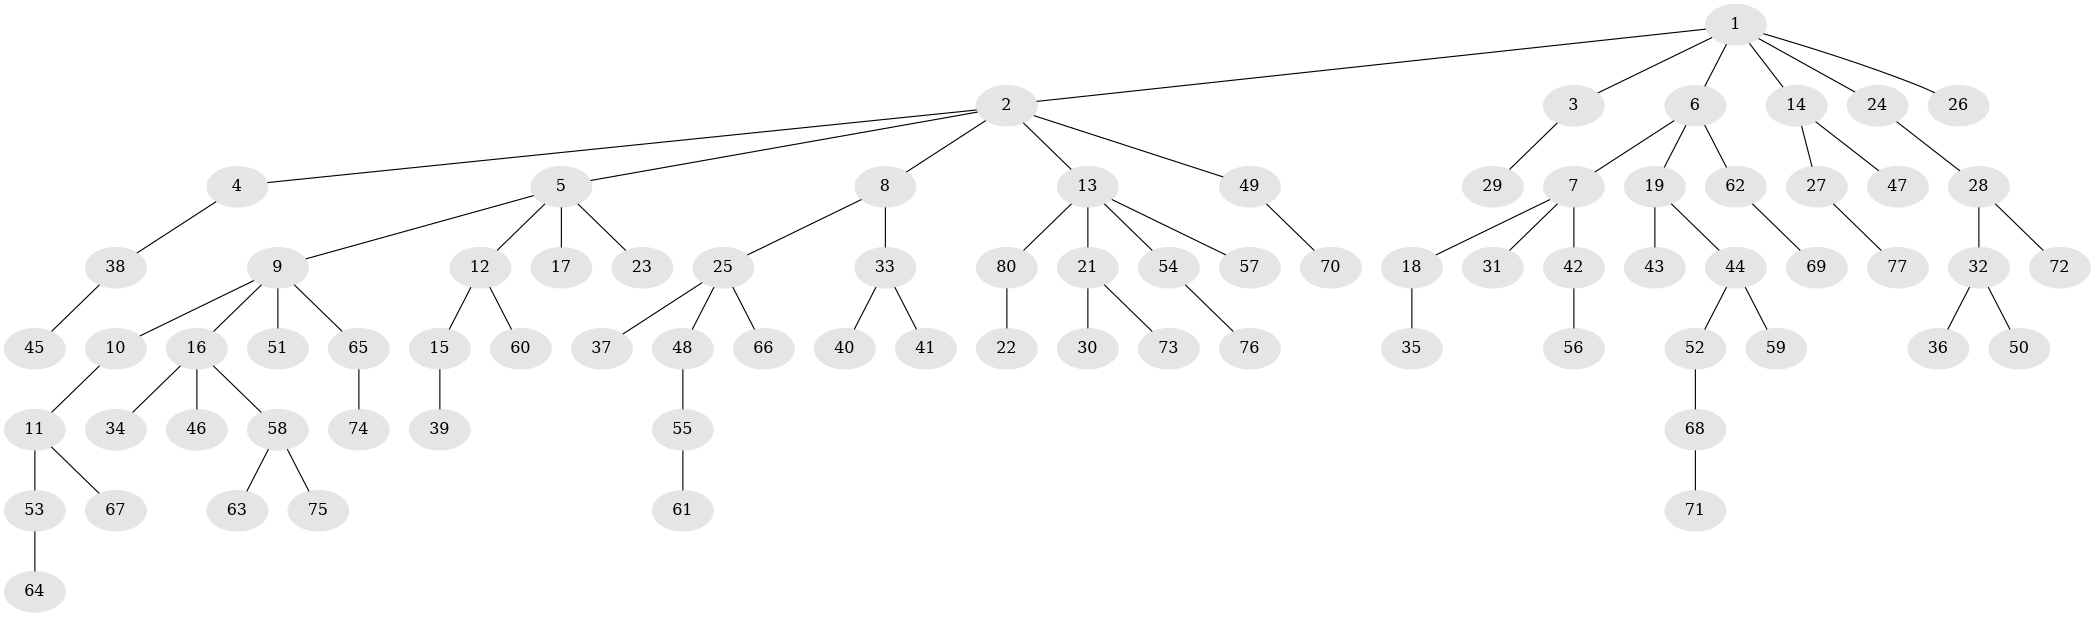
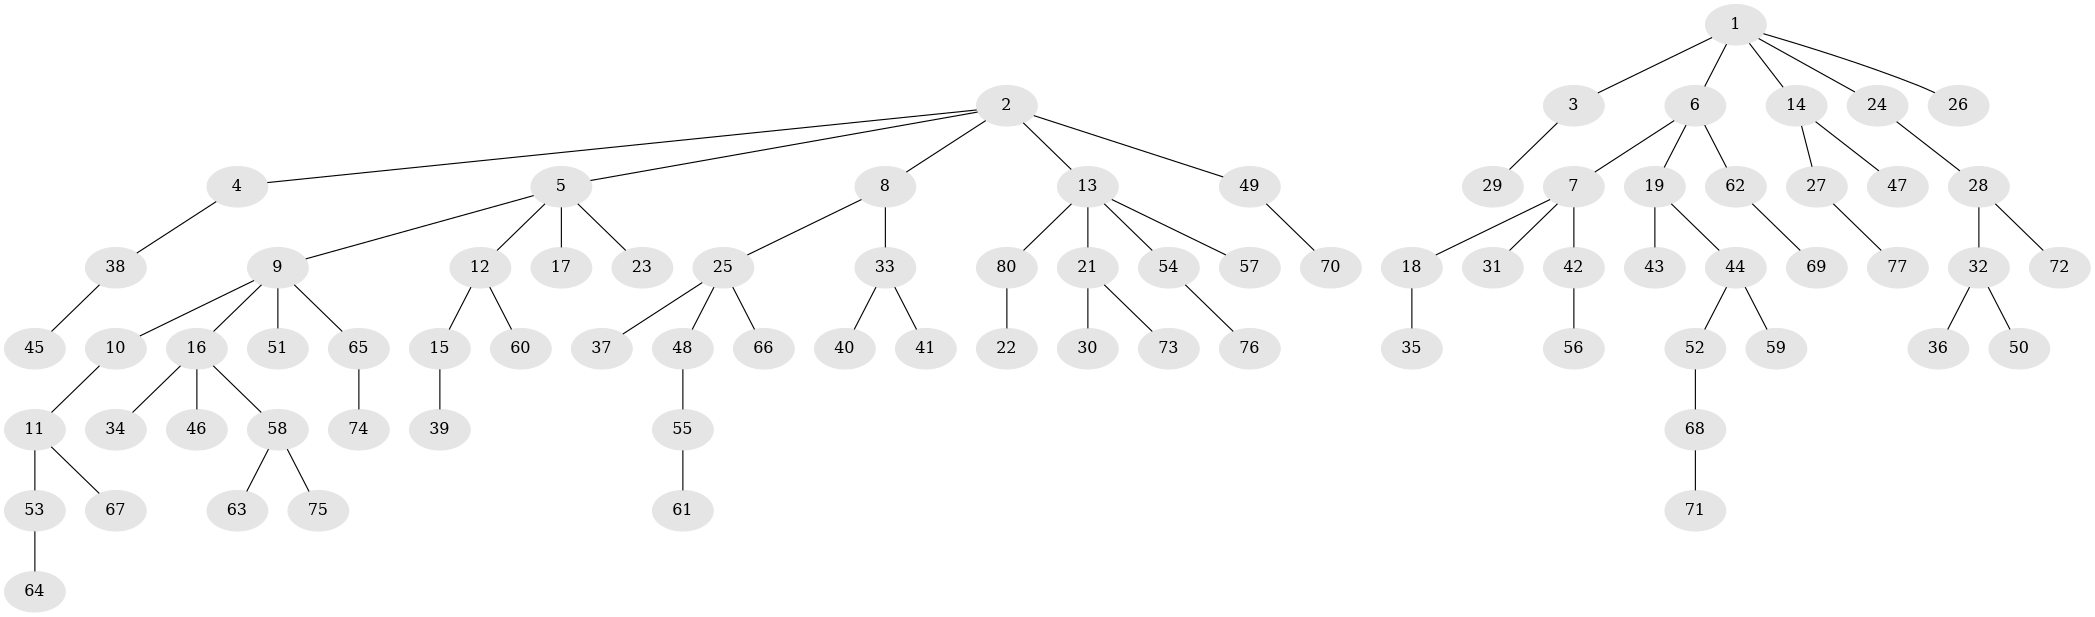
edge "1" -- "2": removed
